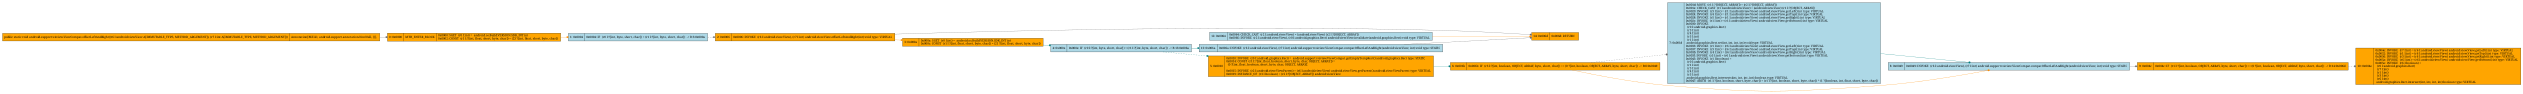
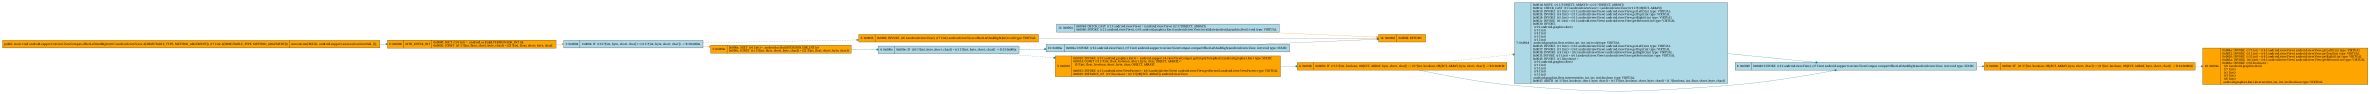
node "0: 0x0000": text "MTH_ENTER_BLOCK" -> "MTH_ENTER_INT"
edge "2: 0x0006" -> "3: 0x000a": now "1: 0x0004" -> "3: 0x000a"
edge "6: 0x001b" -> "8: 0x0049": color darkorange -> teal
